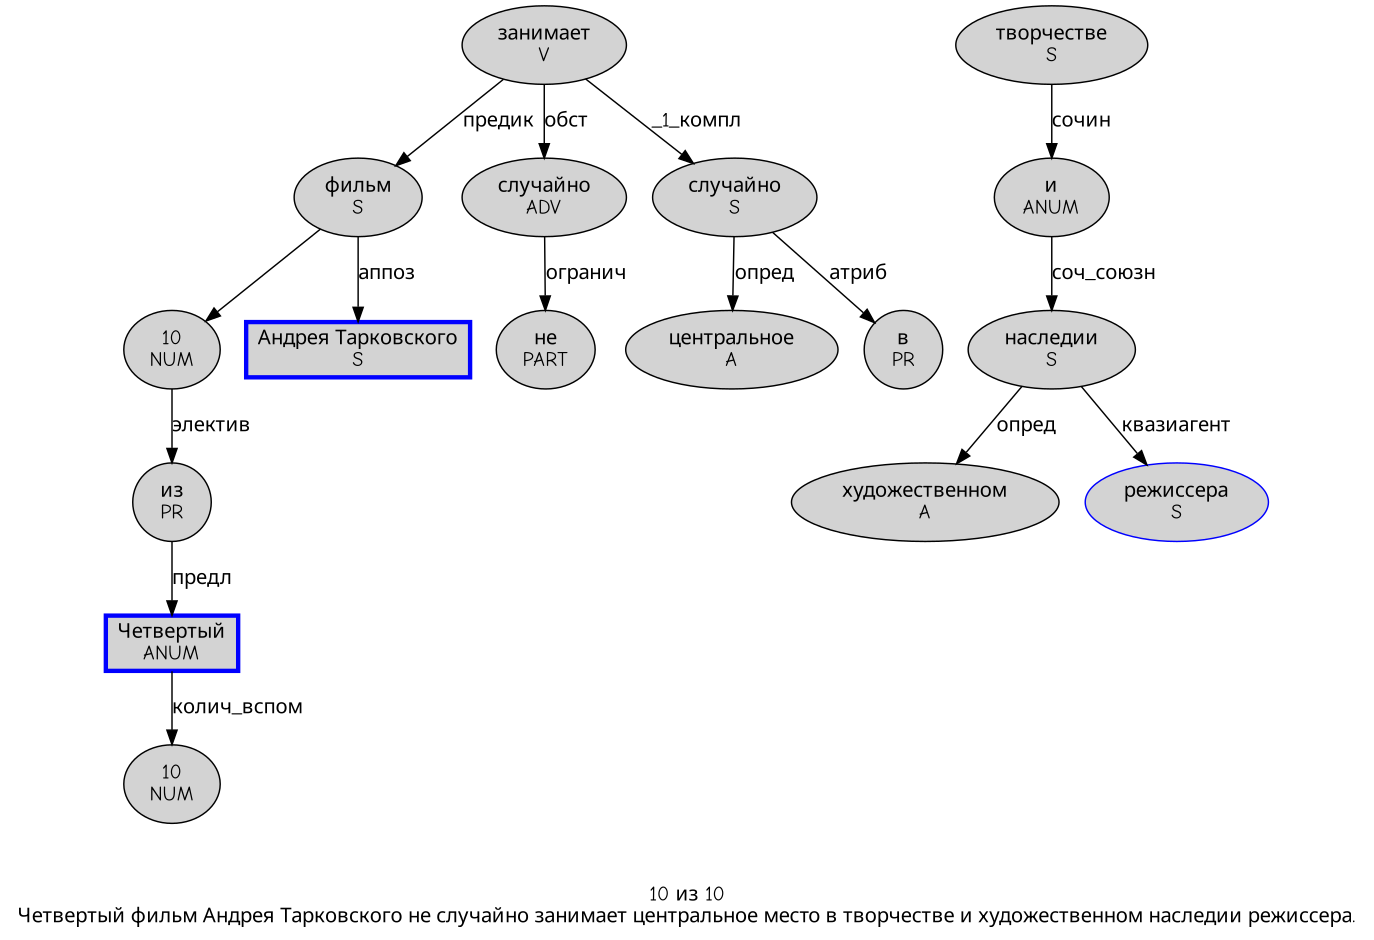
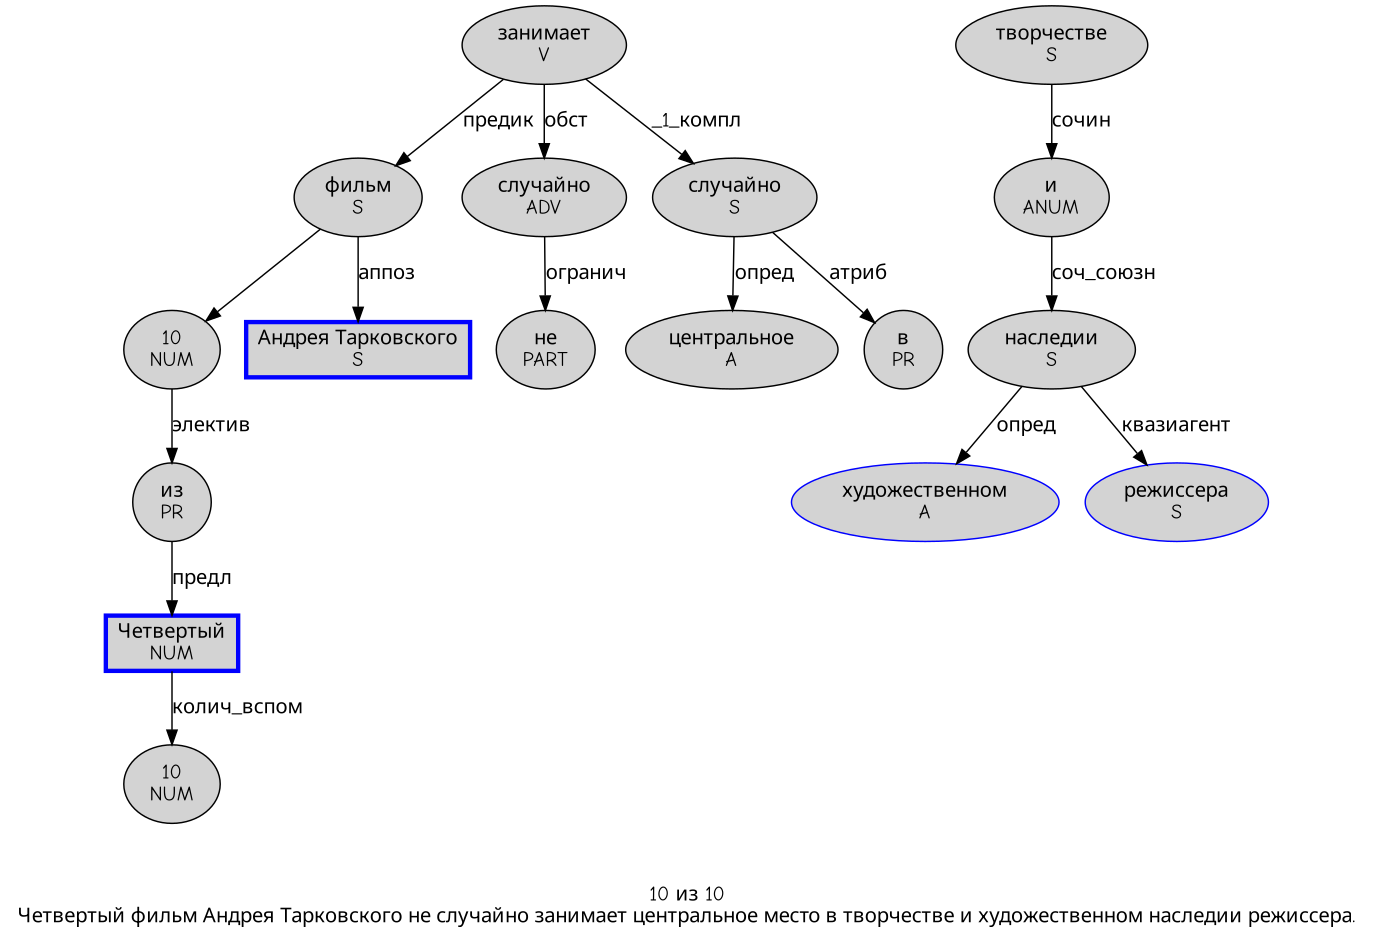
node "художественном A": color black -> blue
node "Четвертый ANUM": label "Четвертый ANUM" -> "Четвертый NUM"
